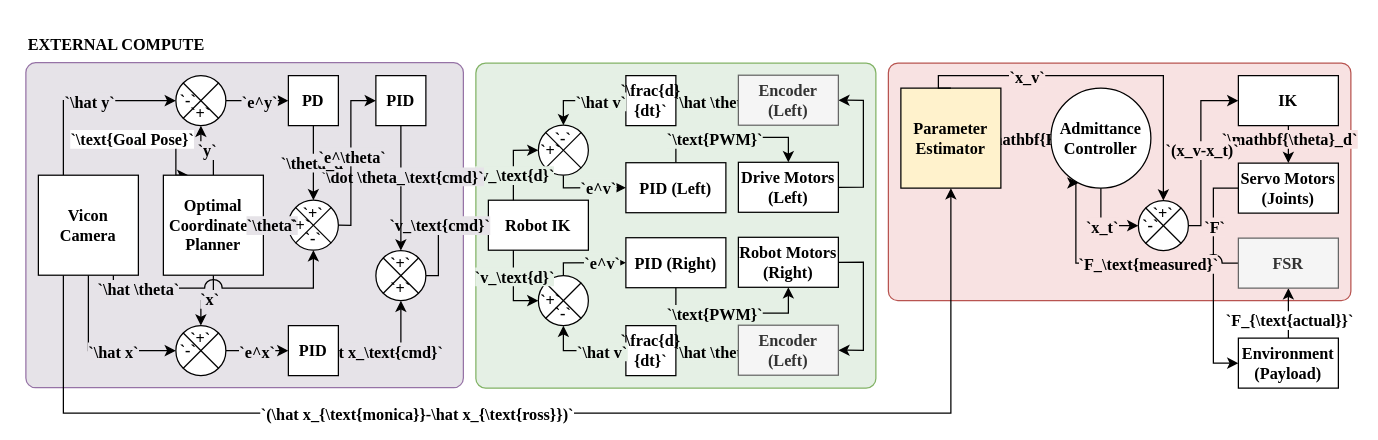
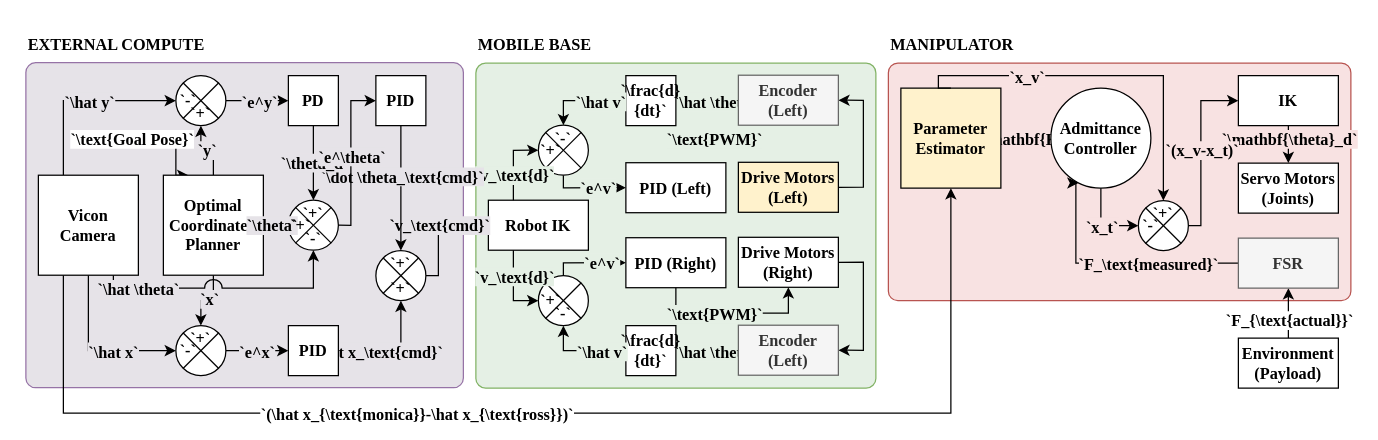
node "MOBILE BASE": added
node "MANIPULATOR": added
edge "PID (Left)" -> "Drive Motors (Left)": removed
node "Drive Motors (Left)": fillcolor #ffffff -> #fff2cc
node "Robot Motors (Right)": label "Robot Motors (Right)" -> "Drive Motors (Right)"
edge "Servo Motors (Joints)" -> "Environment (Payload)": removed, label "`F`"
